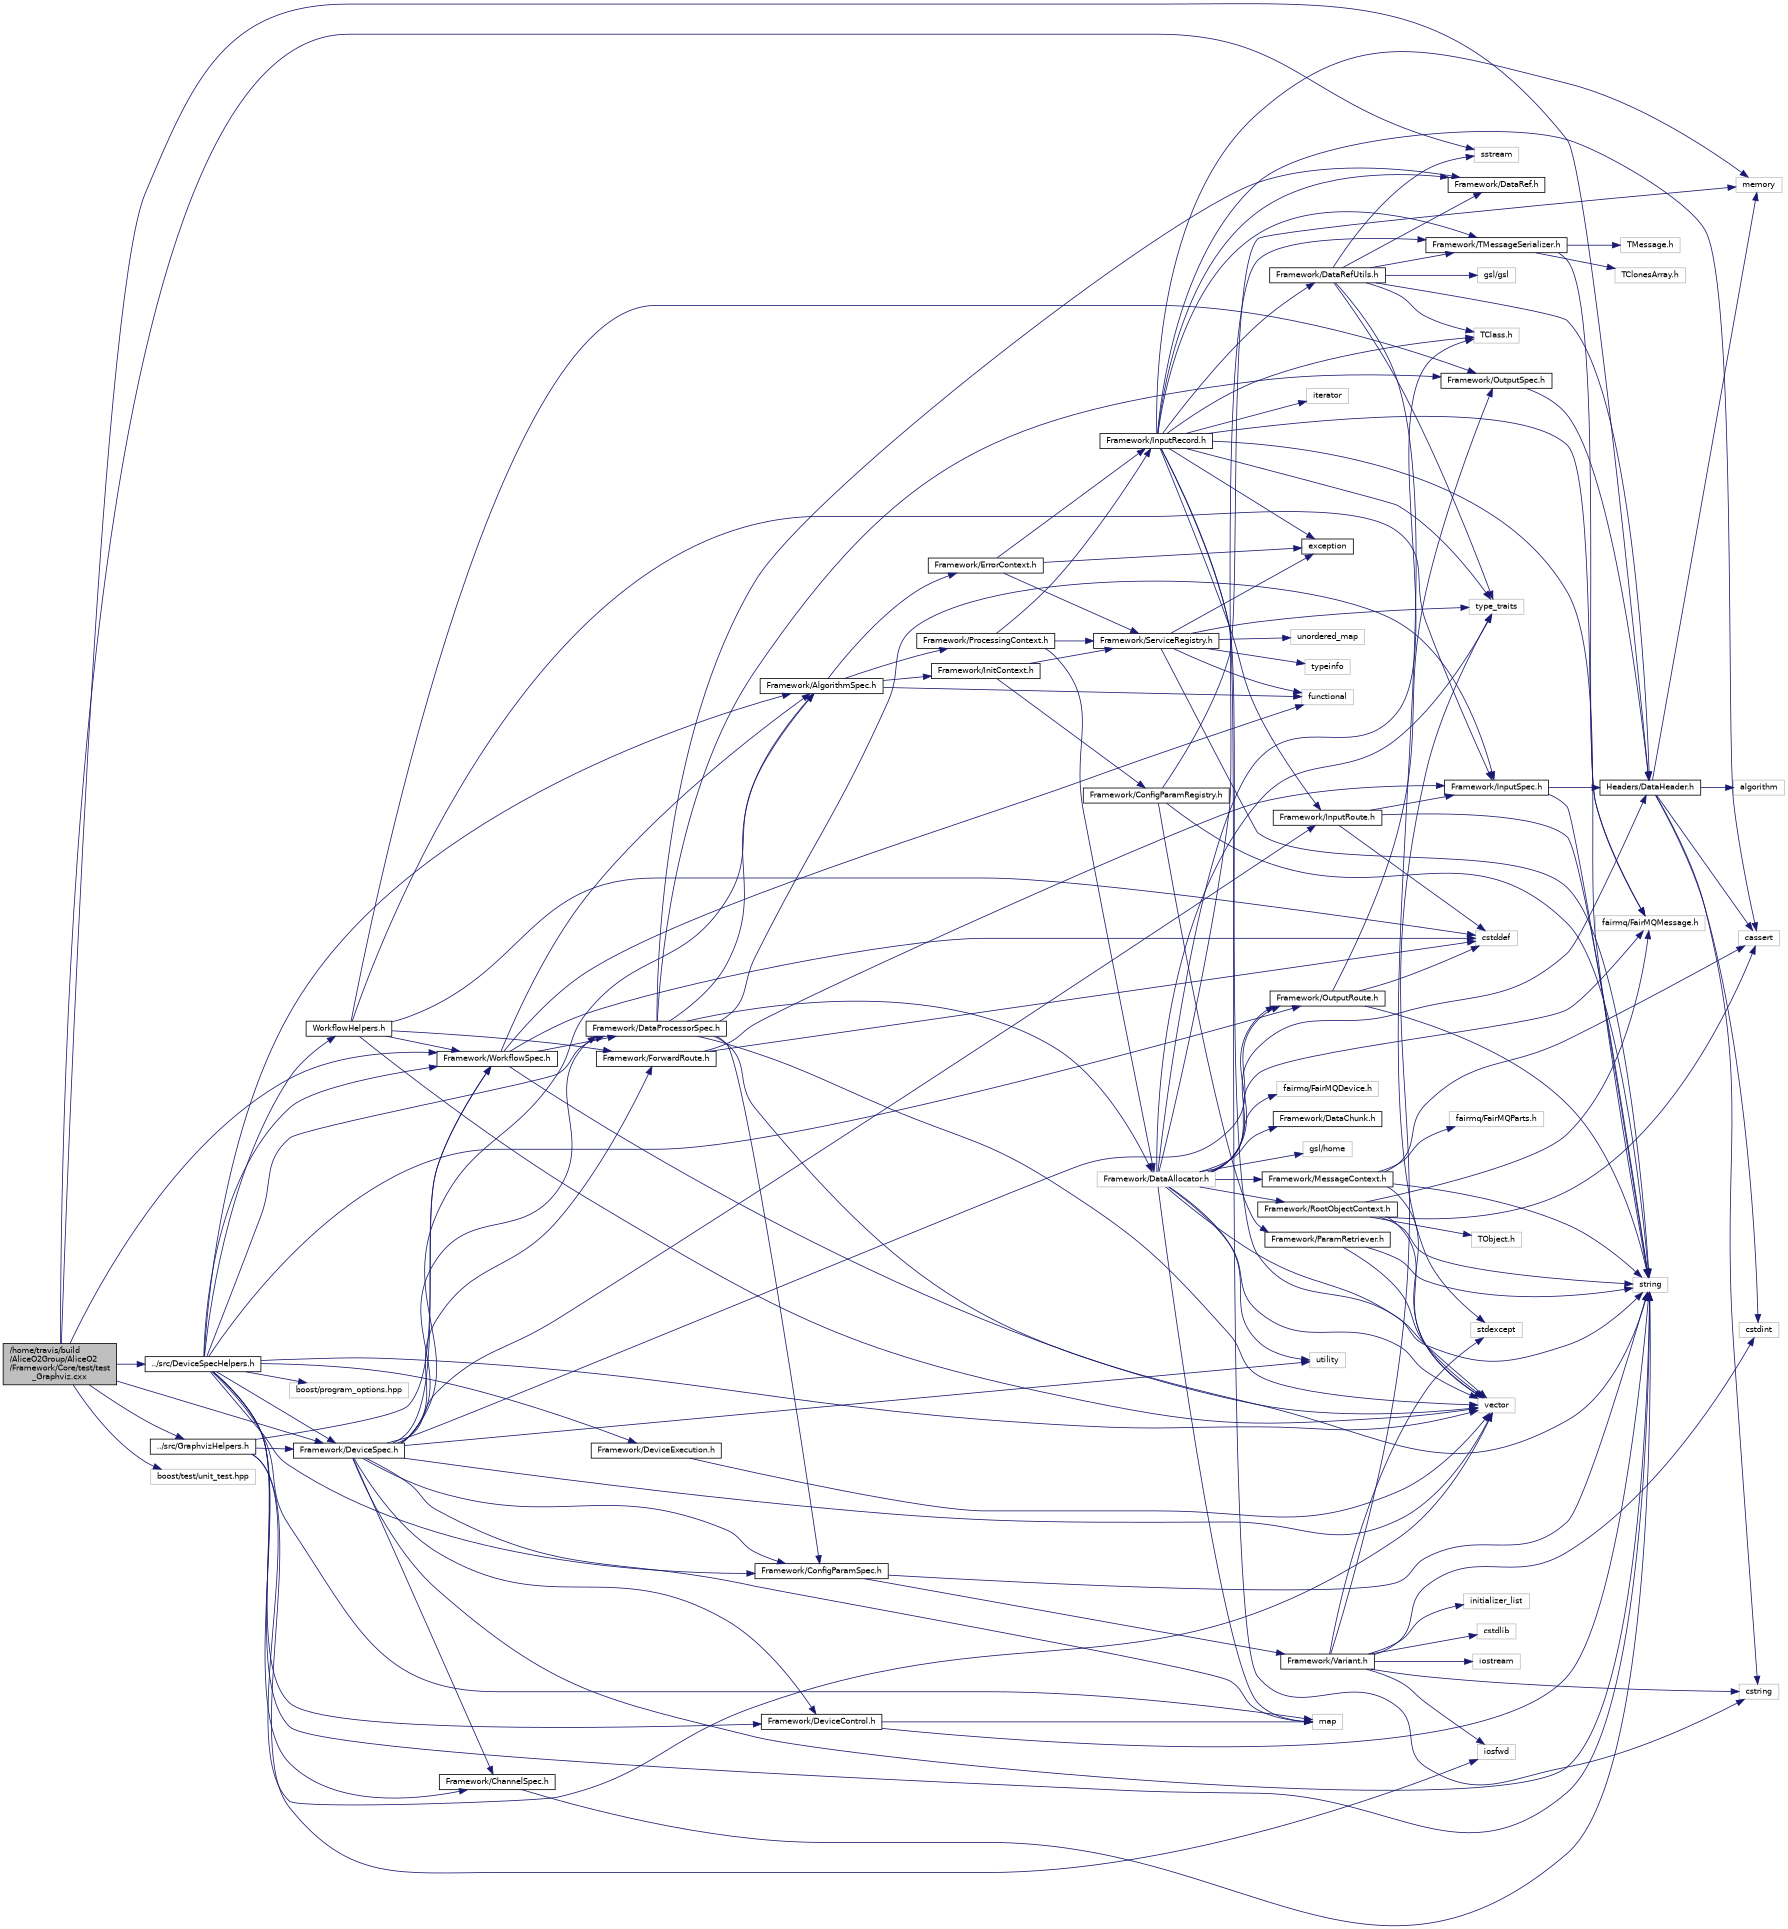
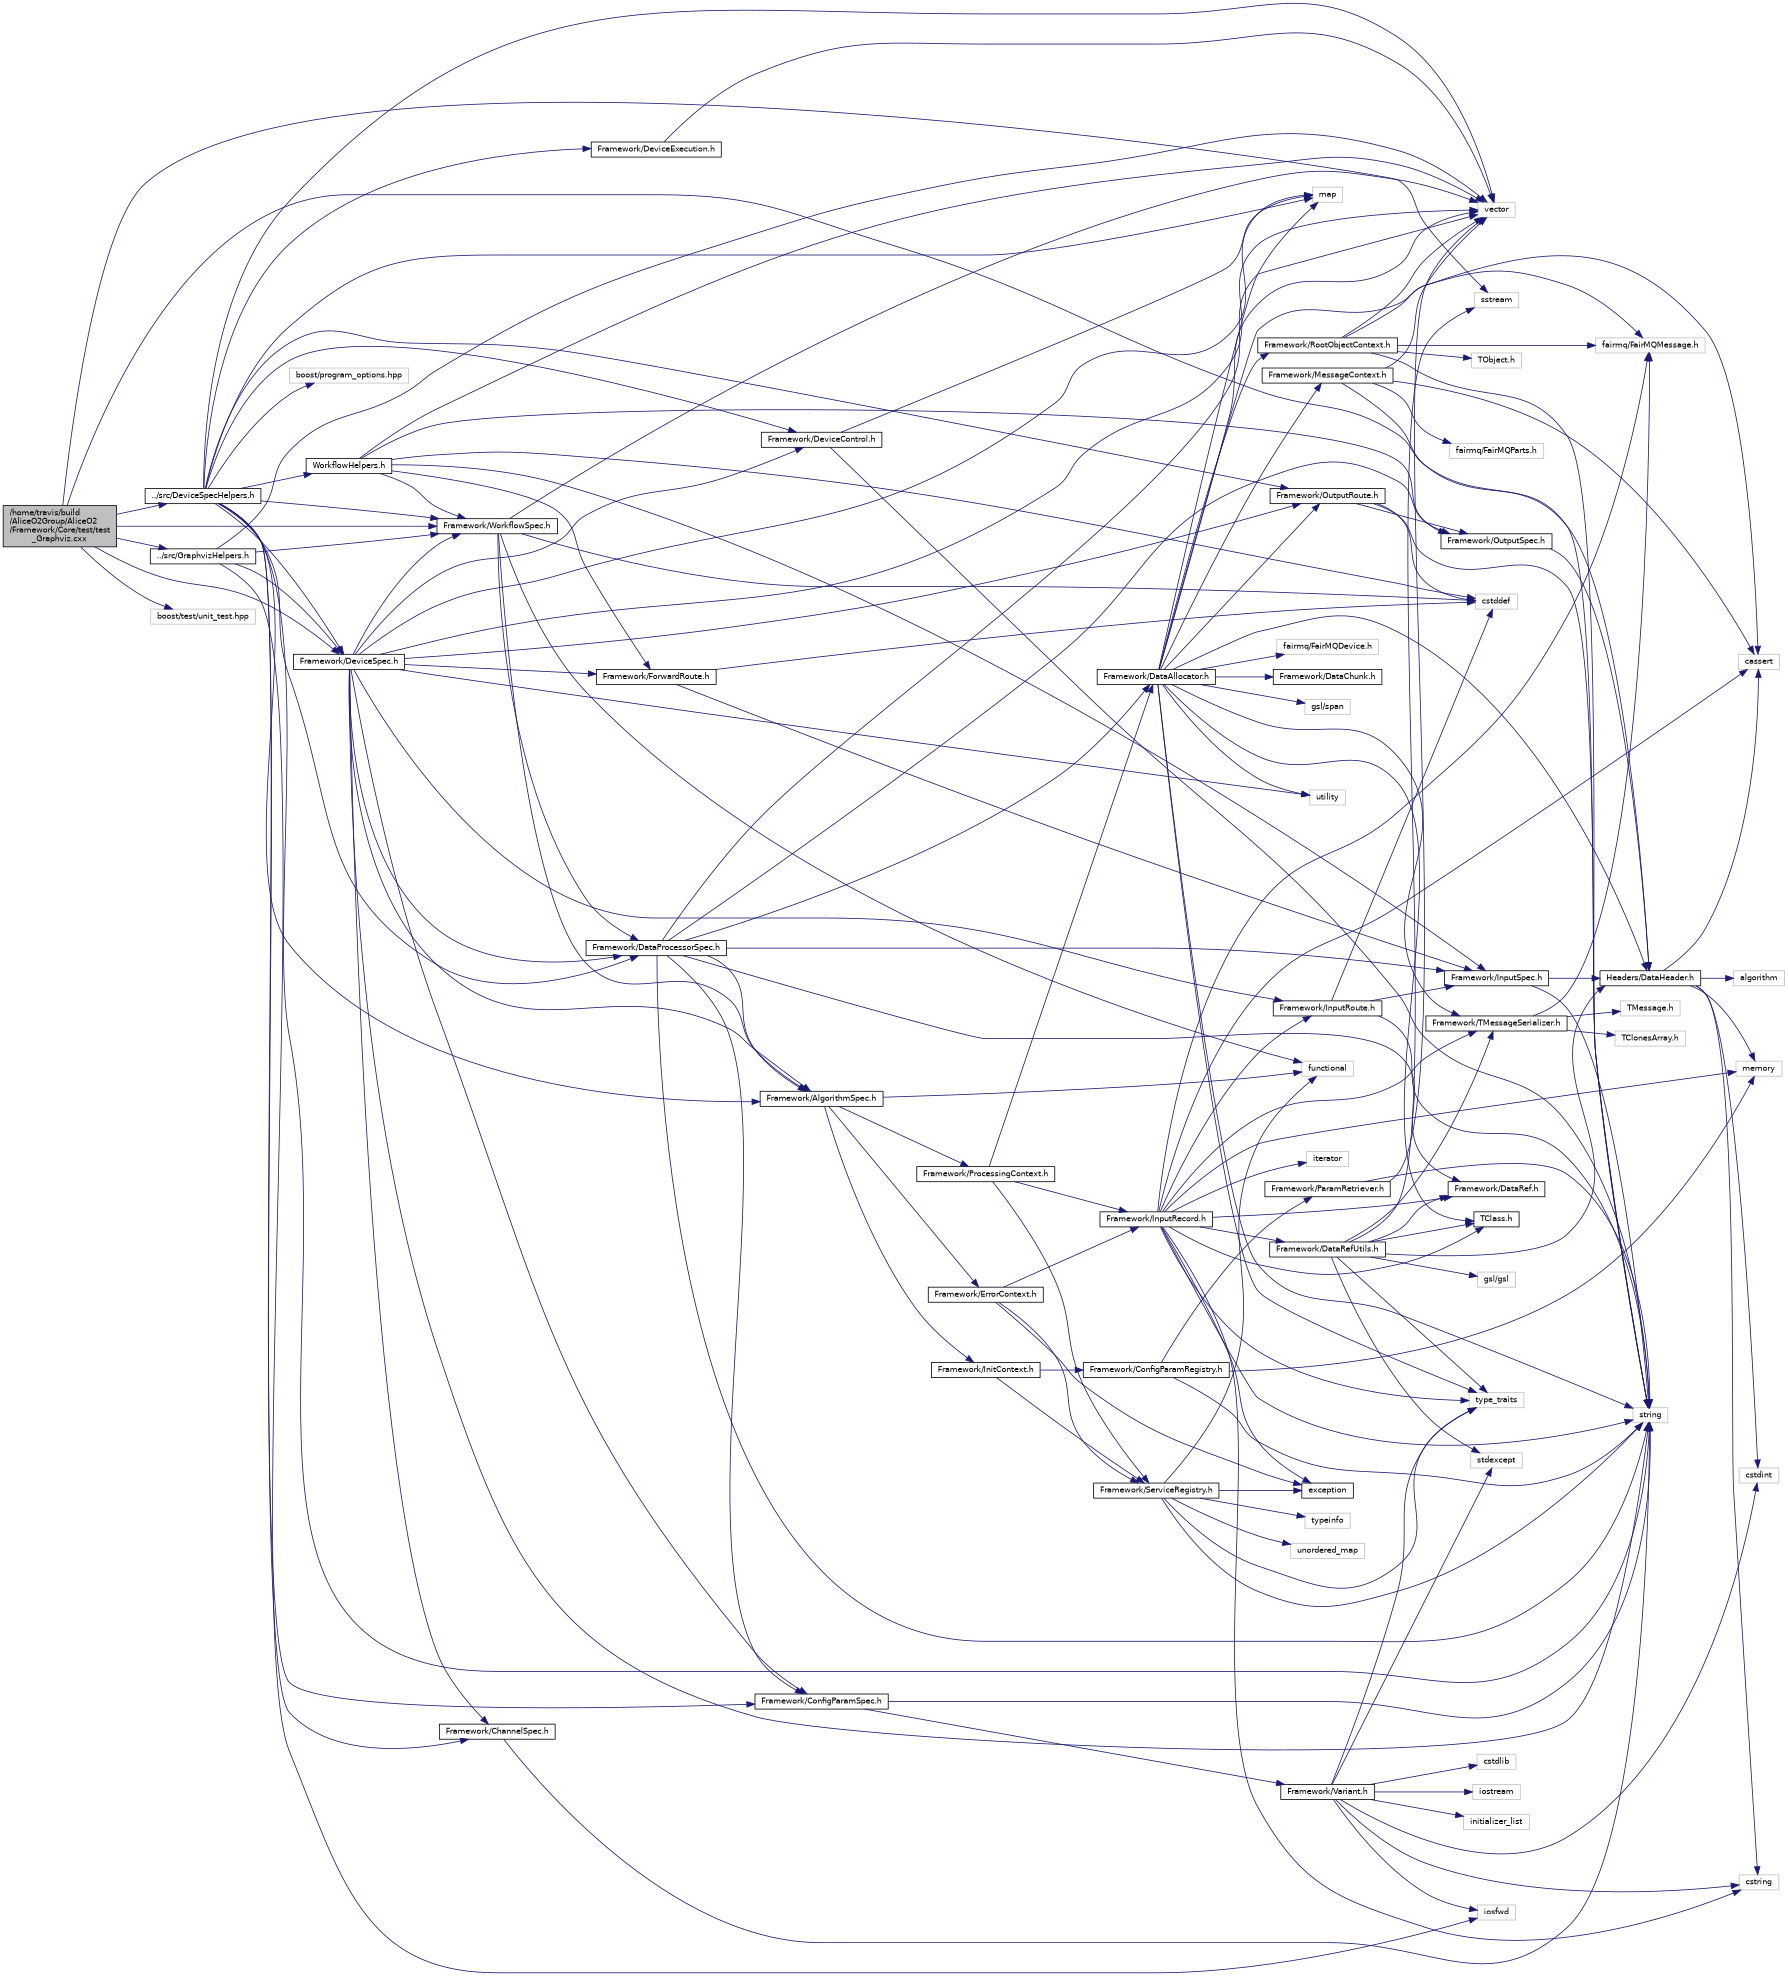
node "TClass.h": color grey75 -> black
node "gsl/home": label "gsl/home" -> "gsl/span"
edge "Framework/InputRecord.h" -> "vector": removed
node "Framework/DataAllocator.h": color grey75 -> black
